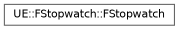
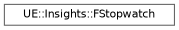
node "UE::FStopwatch::FStopwatch": label "UE::FStopwatch::FStopwatch" -> "UE::Insights::FStopwatch"
